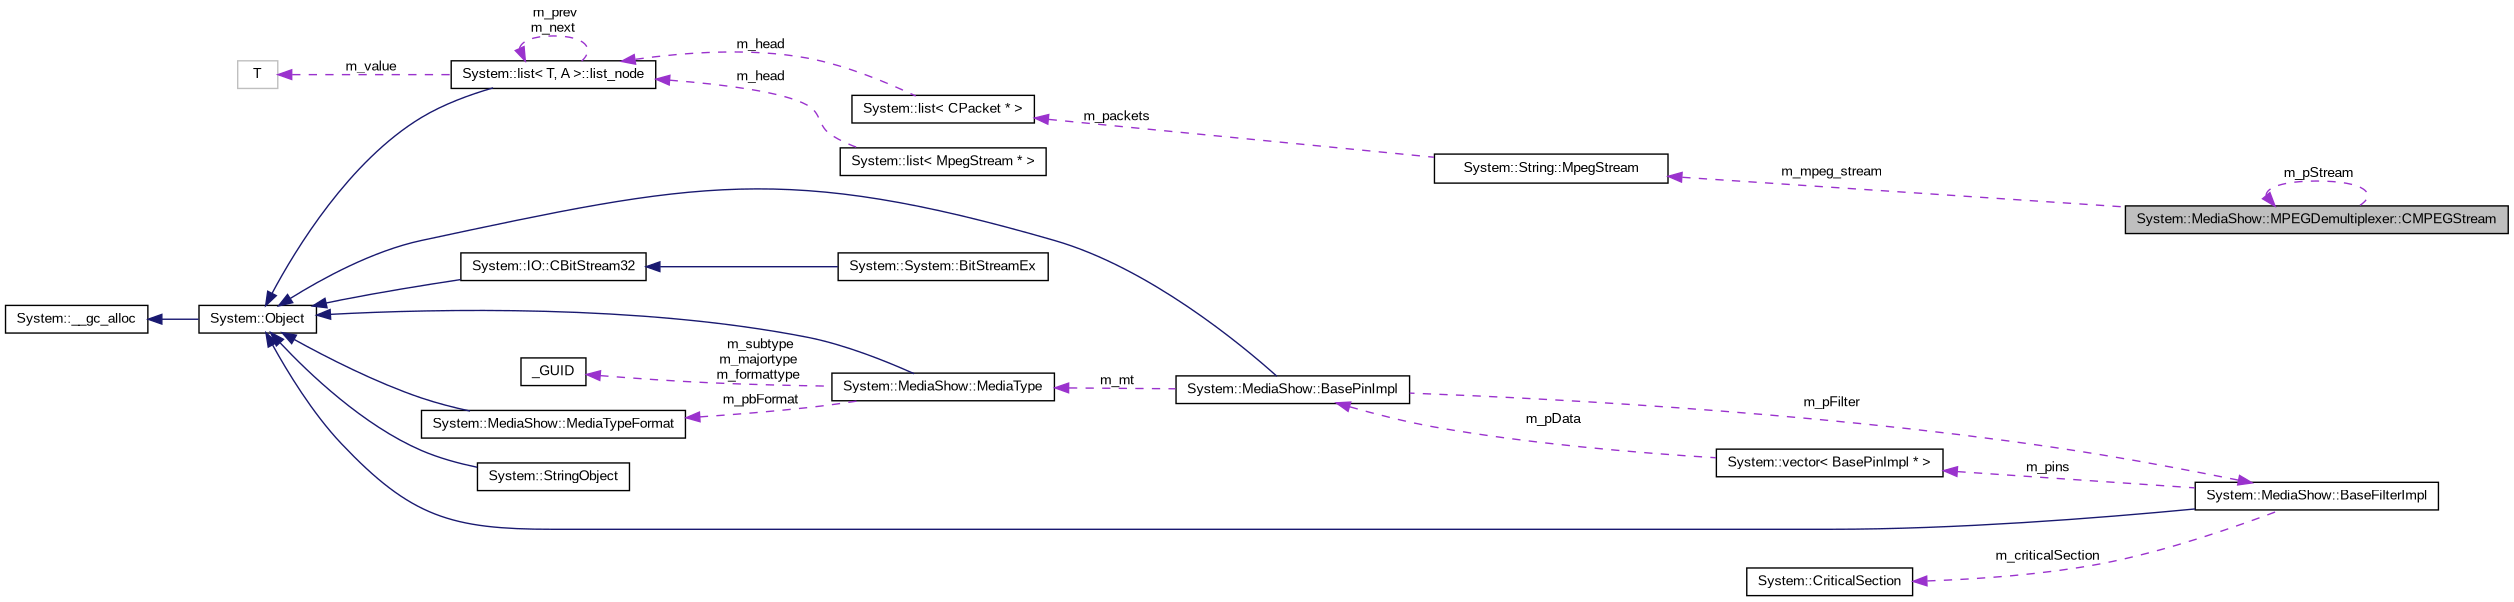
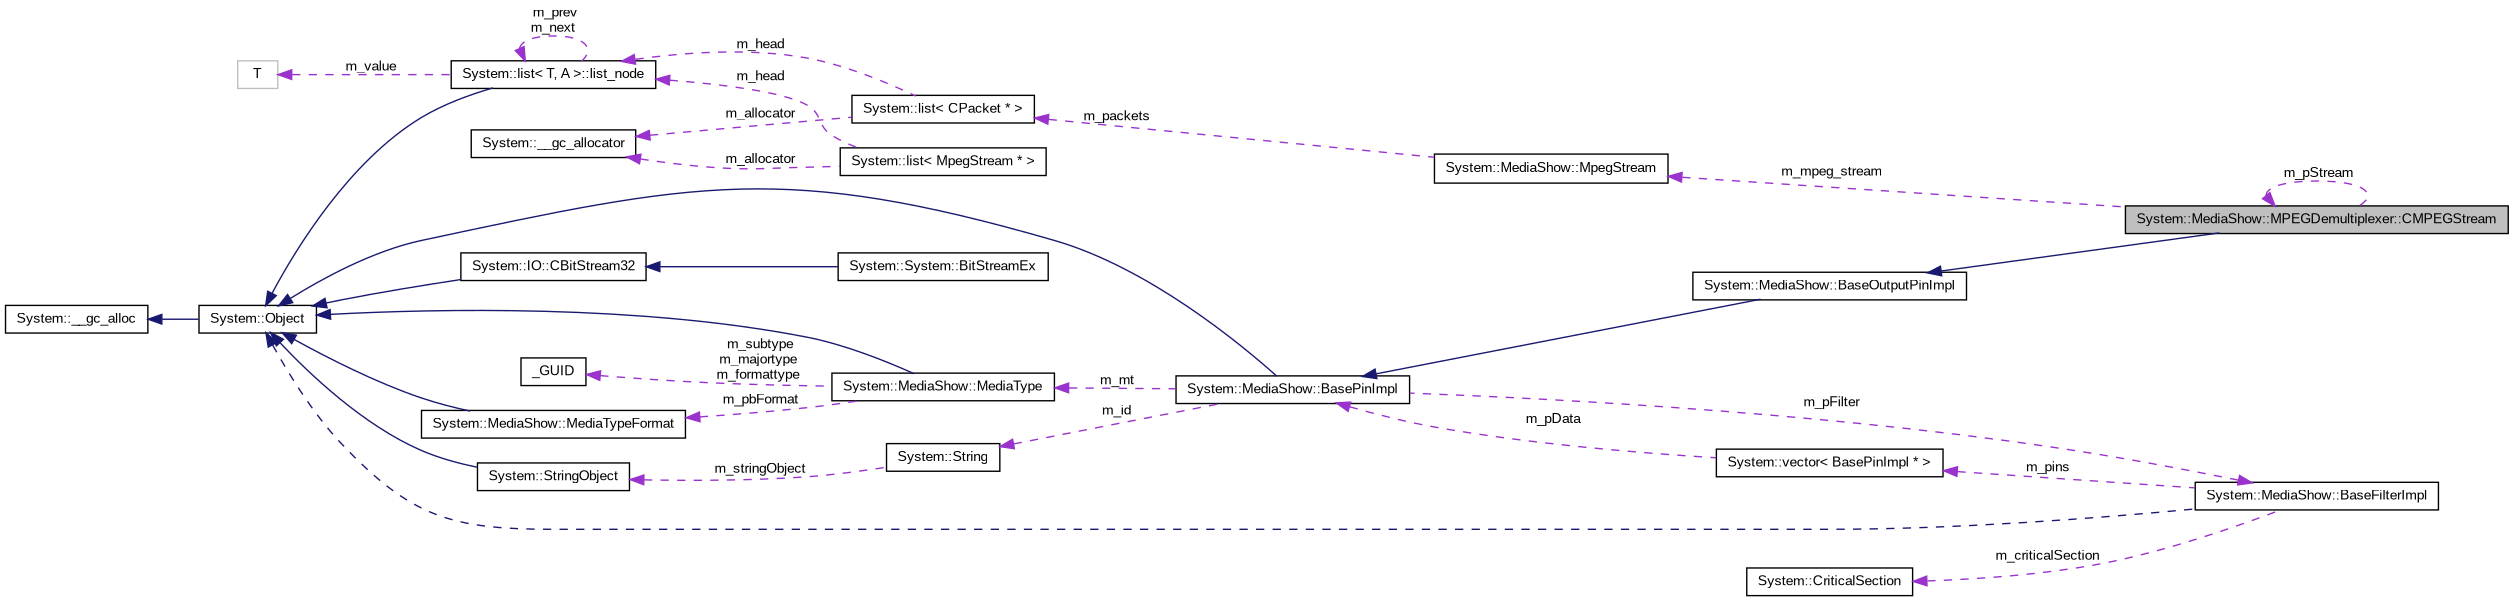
node "System::__gc_allocator": added
node "System::String::MpegStream": label "System::String::MpegStream" -> "System::MediaShow::MpegStream"
node "System::MediaShow::BaseOutputPinImpl": added
node "System::String": added
edge "System::MediaShow::BaseFilterImpl" -> "System::Object": style solid -> dashed
